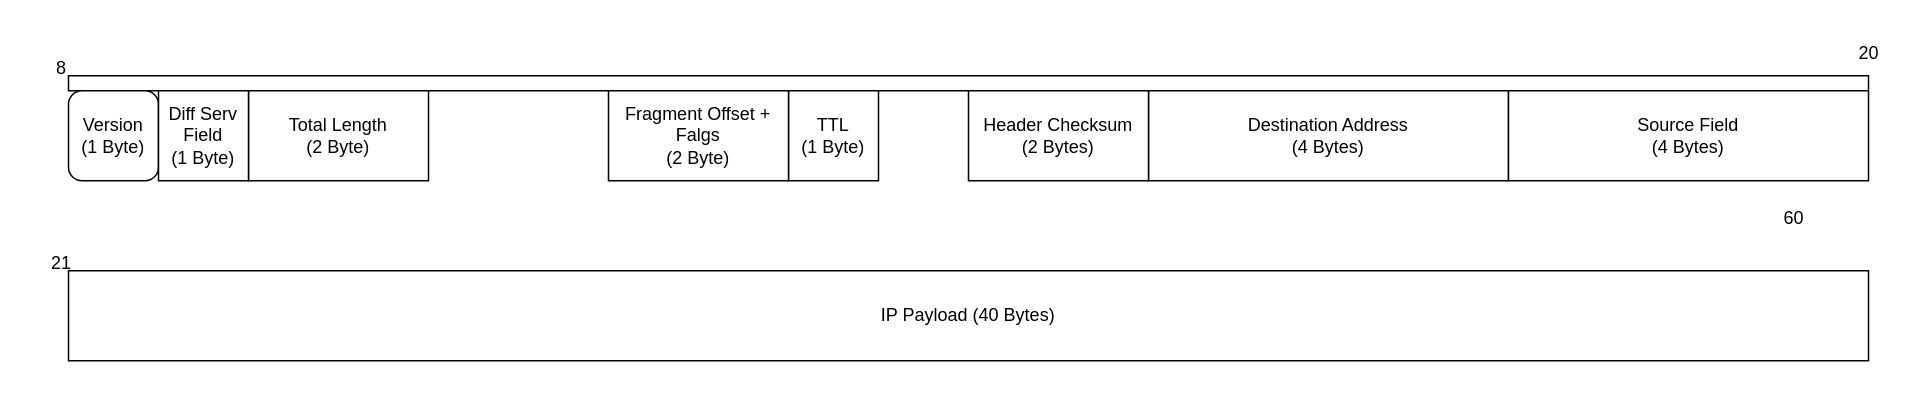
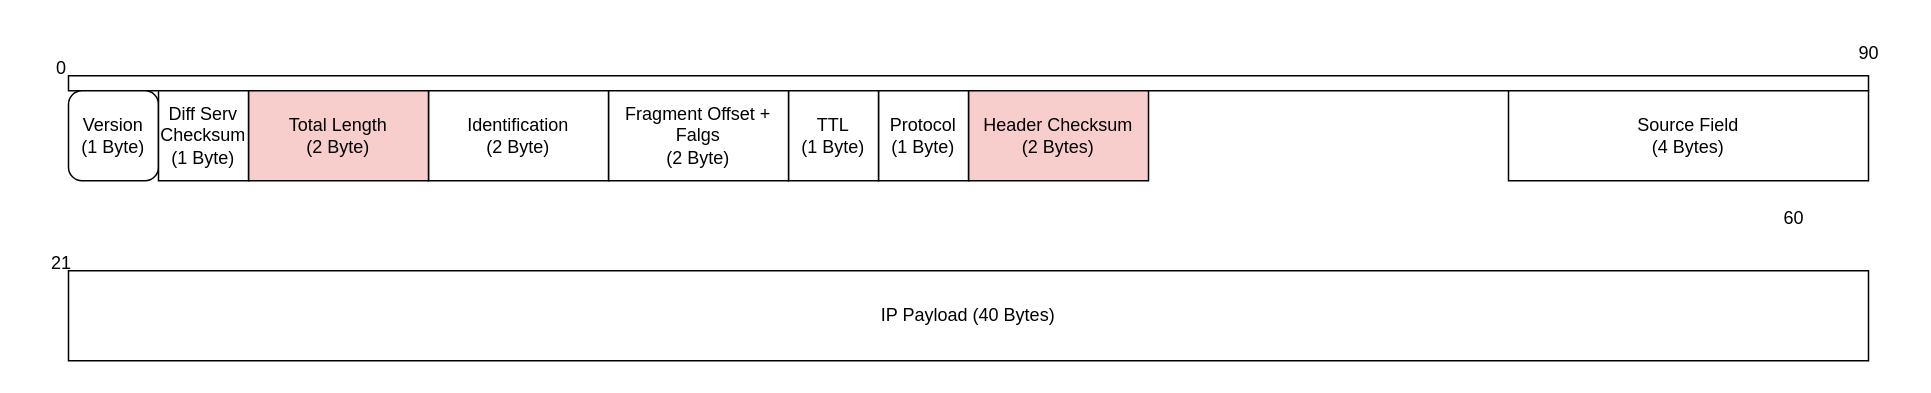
node "20": label "20" -> "90"
node "8": label "8" -> "0"
node "Diff Serv Field (1 Byte)": label "Diff Serv Field (1 Byte)" -> "Diff Serv Checksum (1 Byte)"
node "Total Length (2 Byte)": fillcolor #ffffff -> #f8cecc
node "Identification (2 Byte)": added
node "Protocol (1 Byte)": added
node "Header Checksum (2 Bytes)": fillcolor #ffffff -> #f8cecc
node "Destination Address (4 Bytes)": removed
